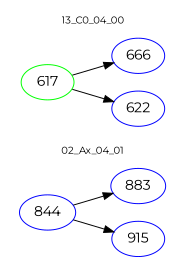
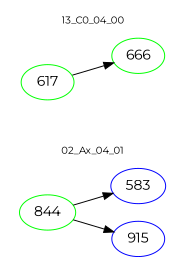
node "666": color blue -> green
node "622": removed
node "883": label "883" -> "583"
node "844": color blue -> green
